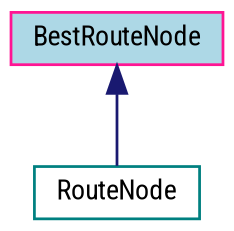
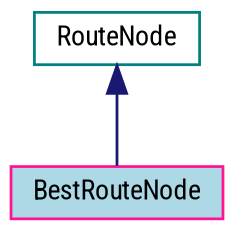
edge "RouteNode" -> "BestRouteNode": reversed
